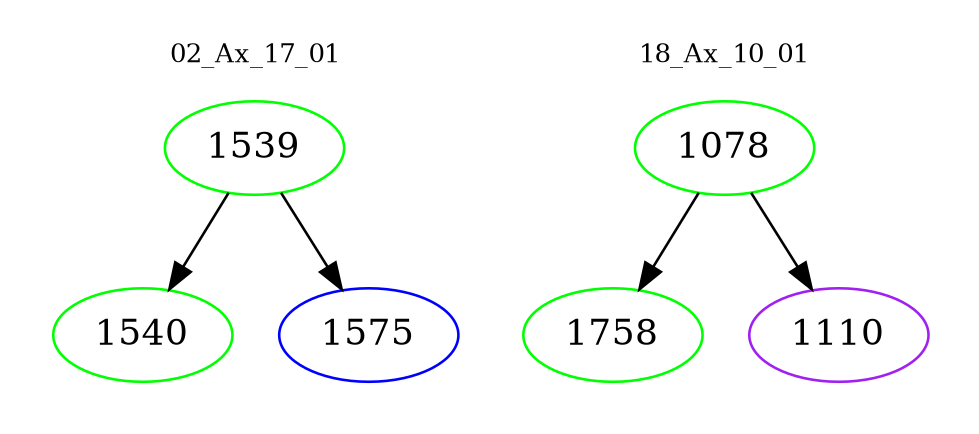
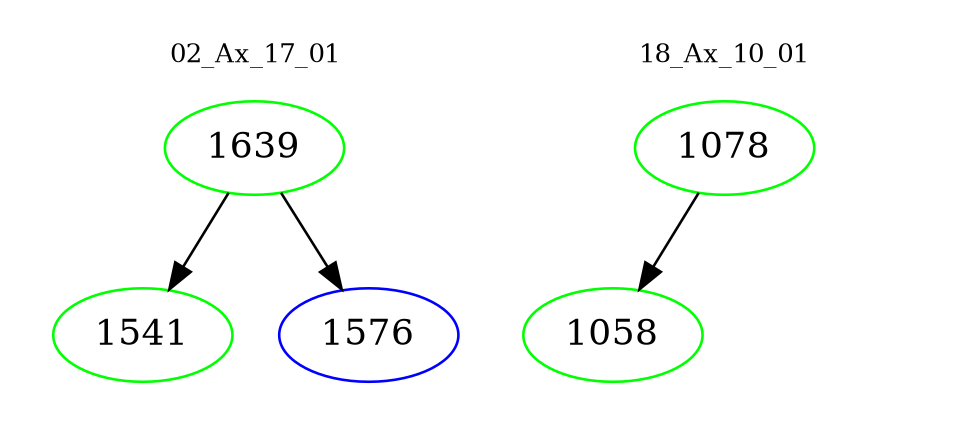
node "1539": label "1539" -> "1639"
node "1540": label "1540" -> "1541"
node "1575": label "1575" -> "1576"
node "1758": label "1758" -> "1058"
node "1110": removed
